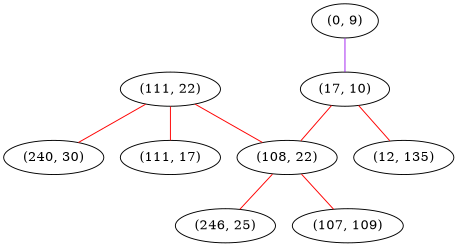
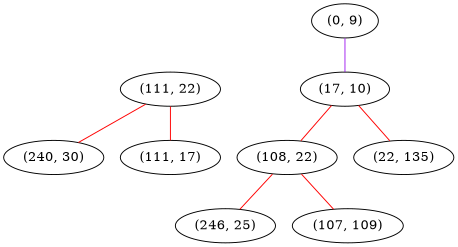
edge "(111, 22)" -- "(108, 22)": removed
node "(12, 135)": label "(12, 135)" -> "(22, 135)"
